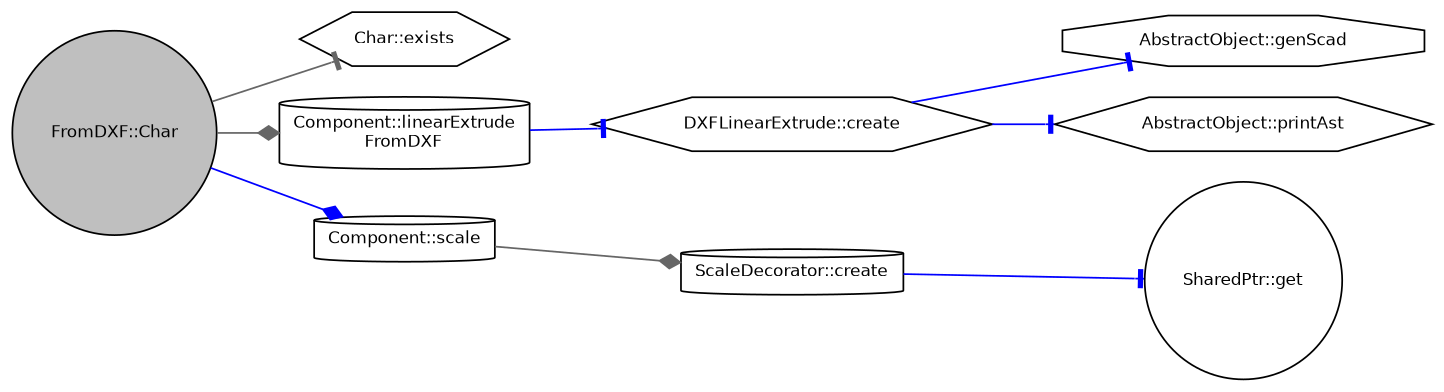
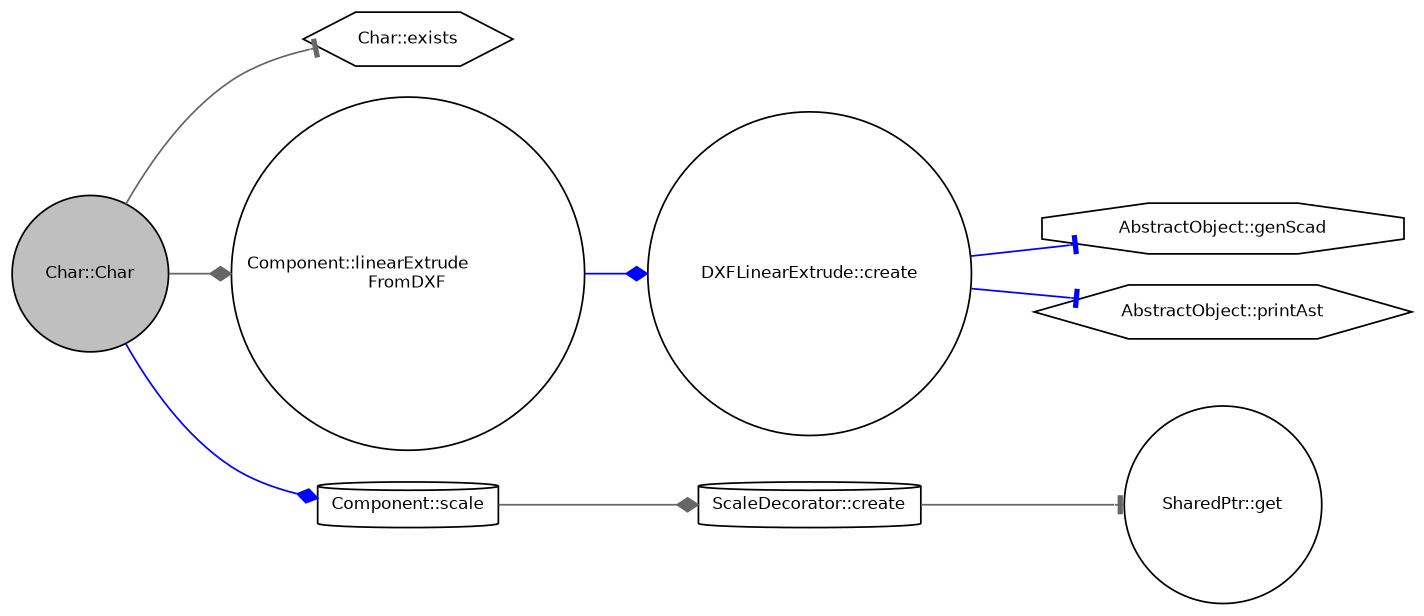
node "DXFLinearExtrude::create": shape hexagon -> circle
edge "Component::linearExtrude FromDXF" -> "DXFLinearExtrude::create": arrowhead tee -> diamond
node "FromDXF::Char": label "FromDXF::Char" -> "Char::Char"
node "Component::linearExtrude FromDXF": shape cylinder -> circle
edge "ScaleDecorator::create" -> "SharedPtr::get": color blue -> gray40
